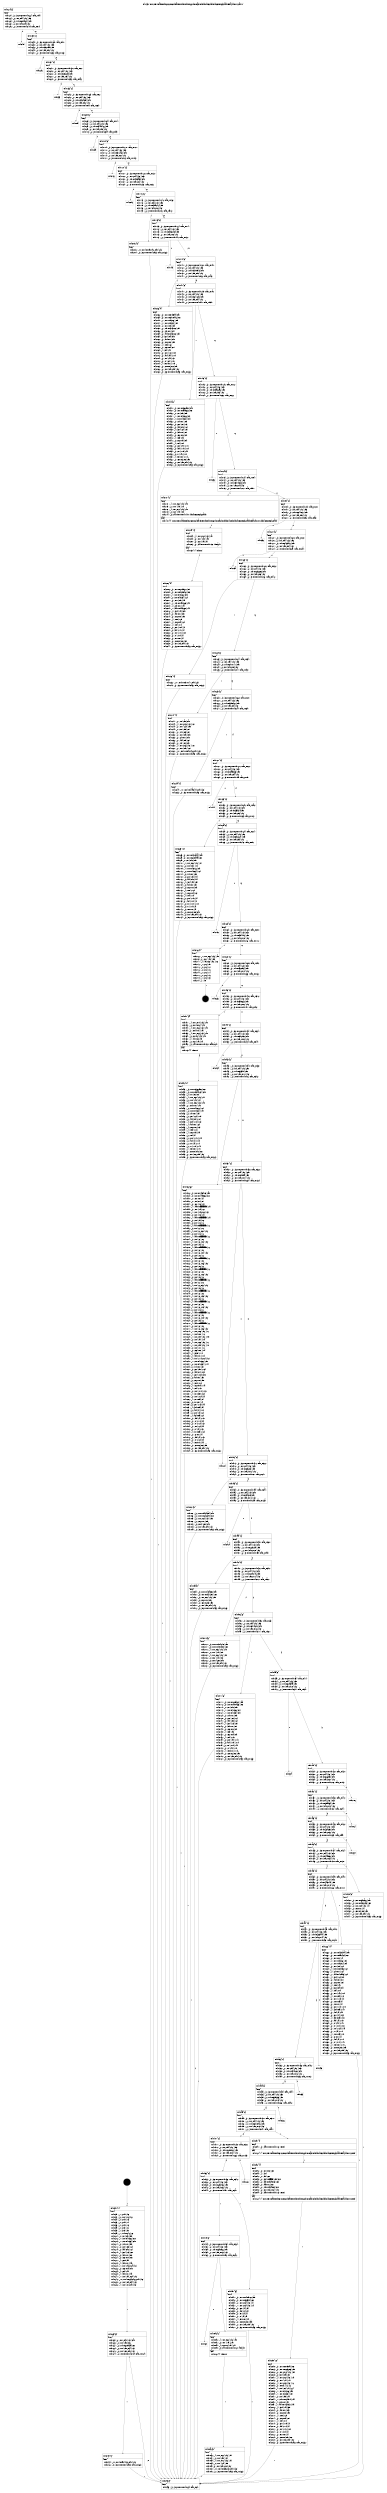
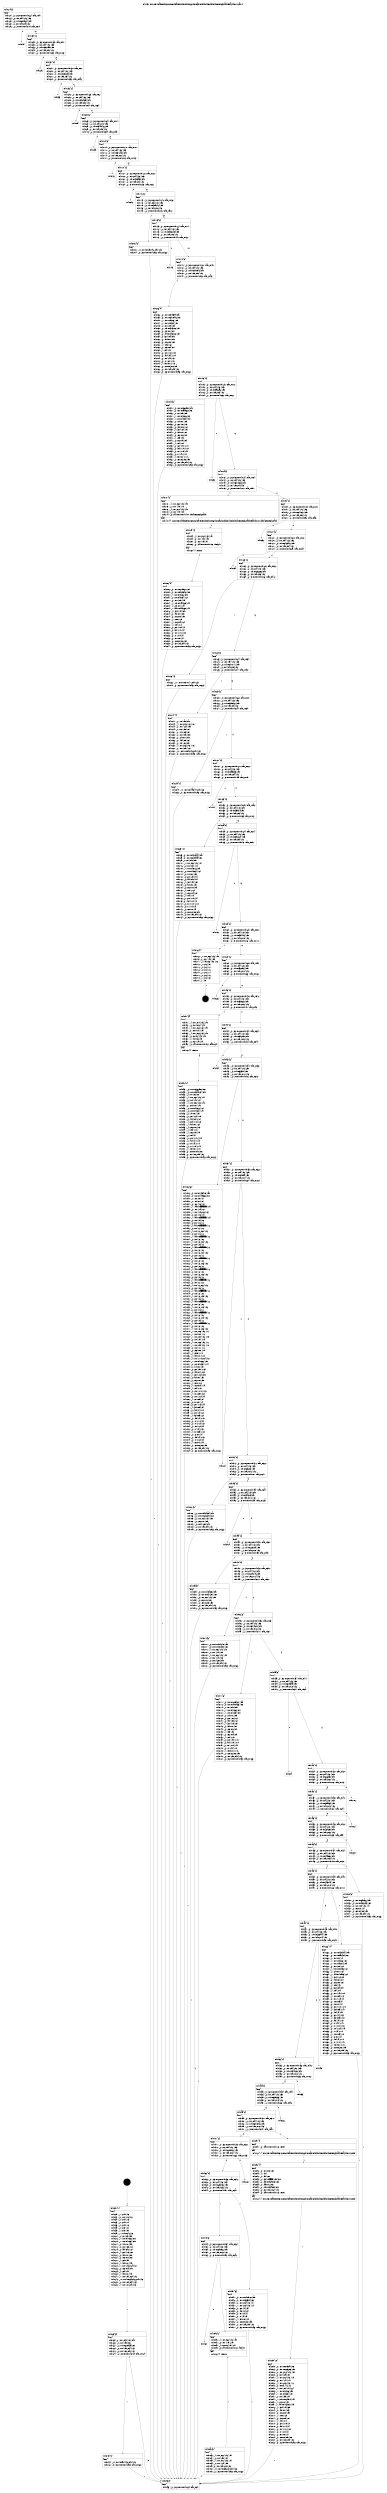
node "0x401797 [28]": removed
edge "0x401e93 [16]" -> "0x401ea3 [30]": reversed
